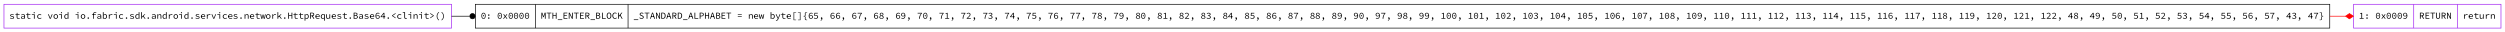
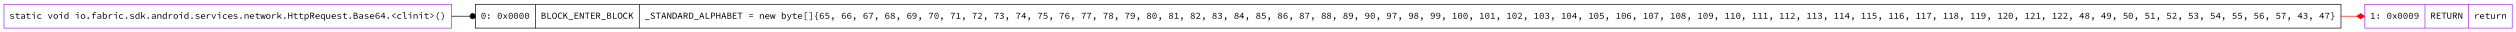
node "0: 0x0000": text "MTH_ENTER_BLOCK" -> "BLOCK_ENTER_BLOCK"
